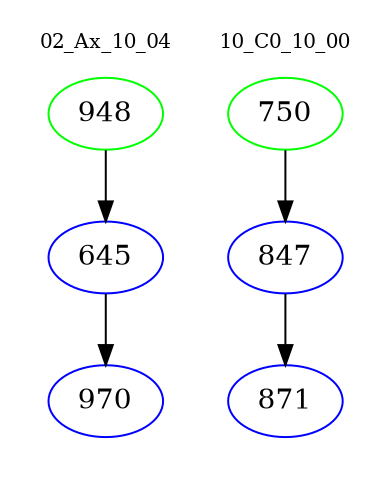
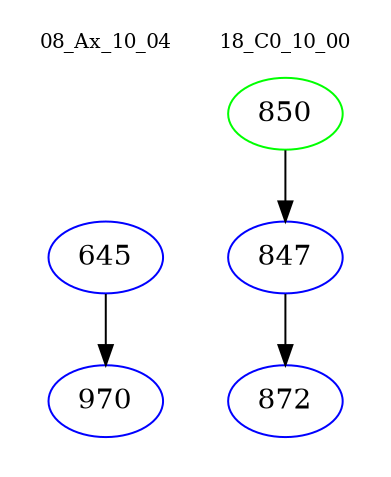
cluster "02_Ax_10_04": label "02_Ax_10_04" -> "08_Ax_10_04"
cluster "10_C0_10_00": label "10_C0_10_00" -> "18_C0_10_00"
node "948": removed
node "750": label "750" -> "850"
node "871": label "871" -> "872"
